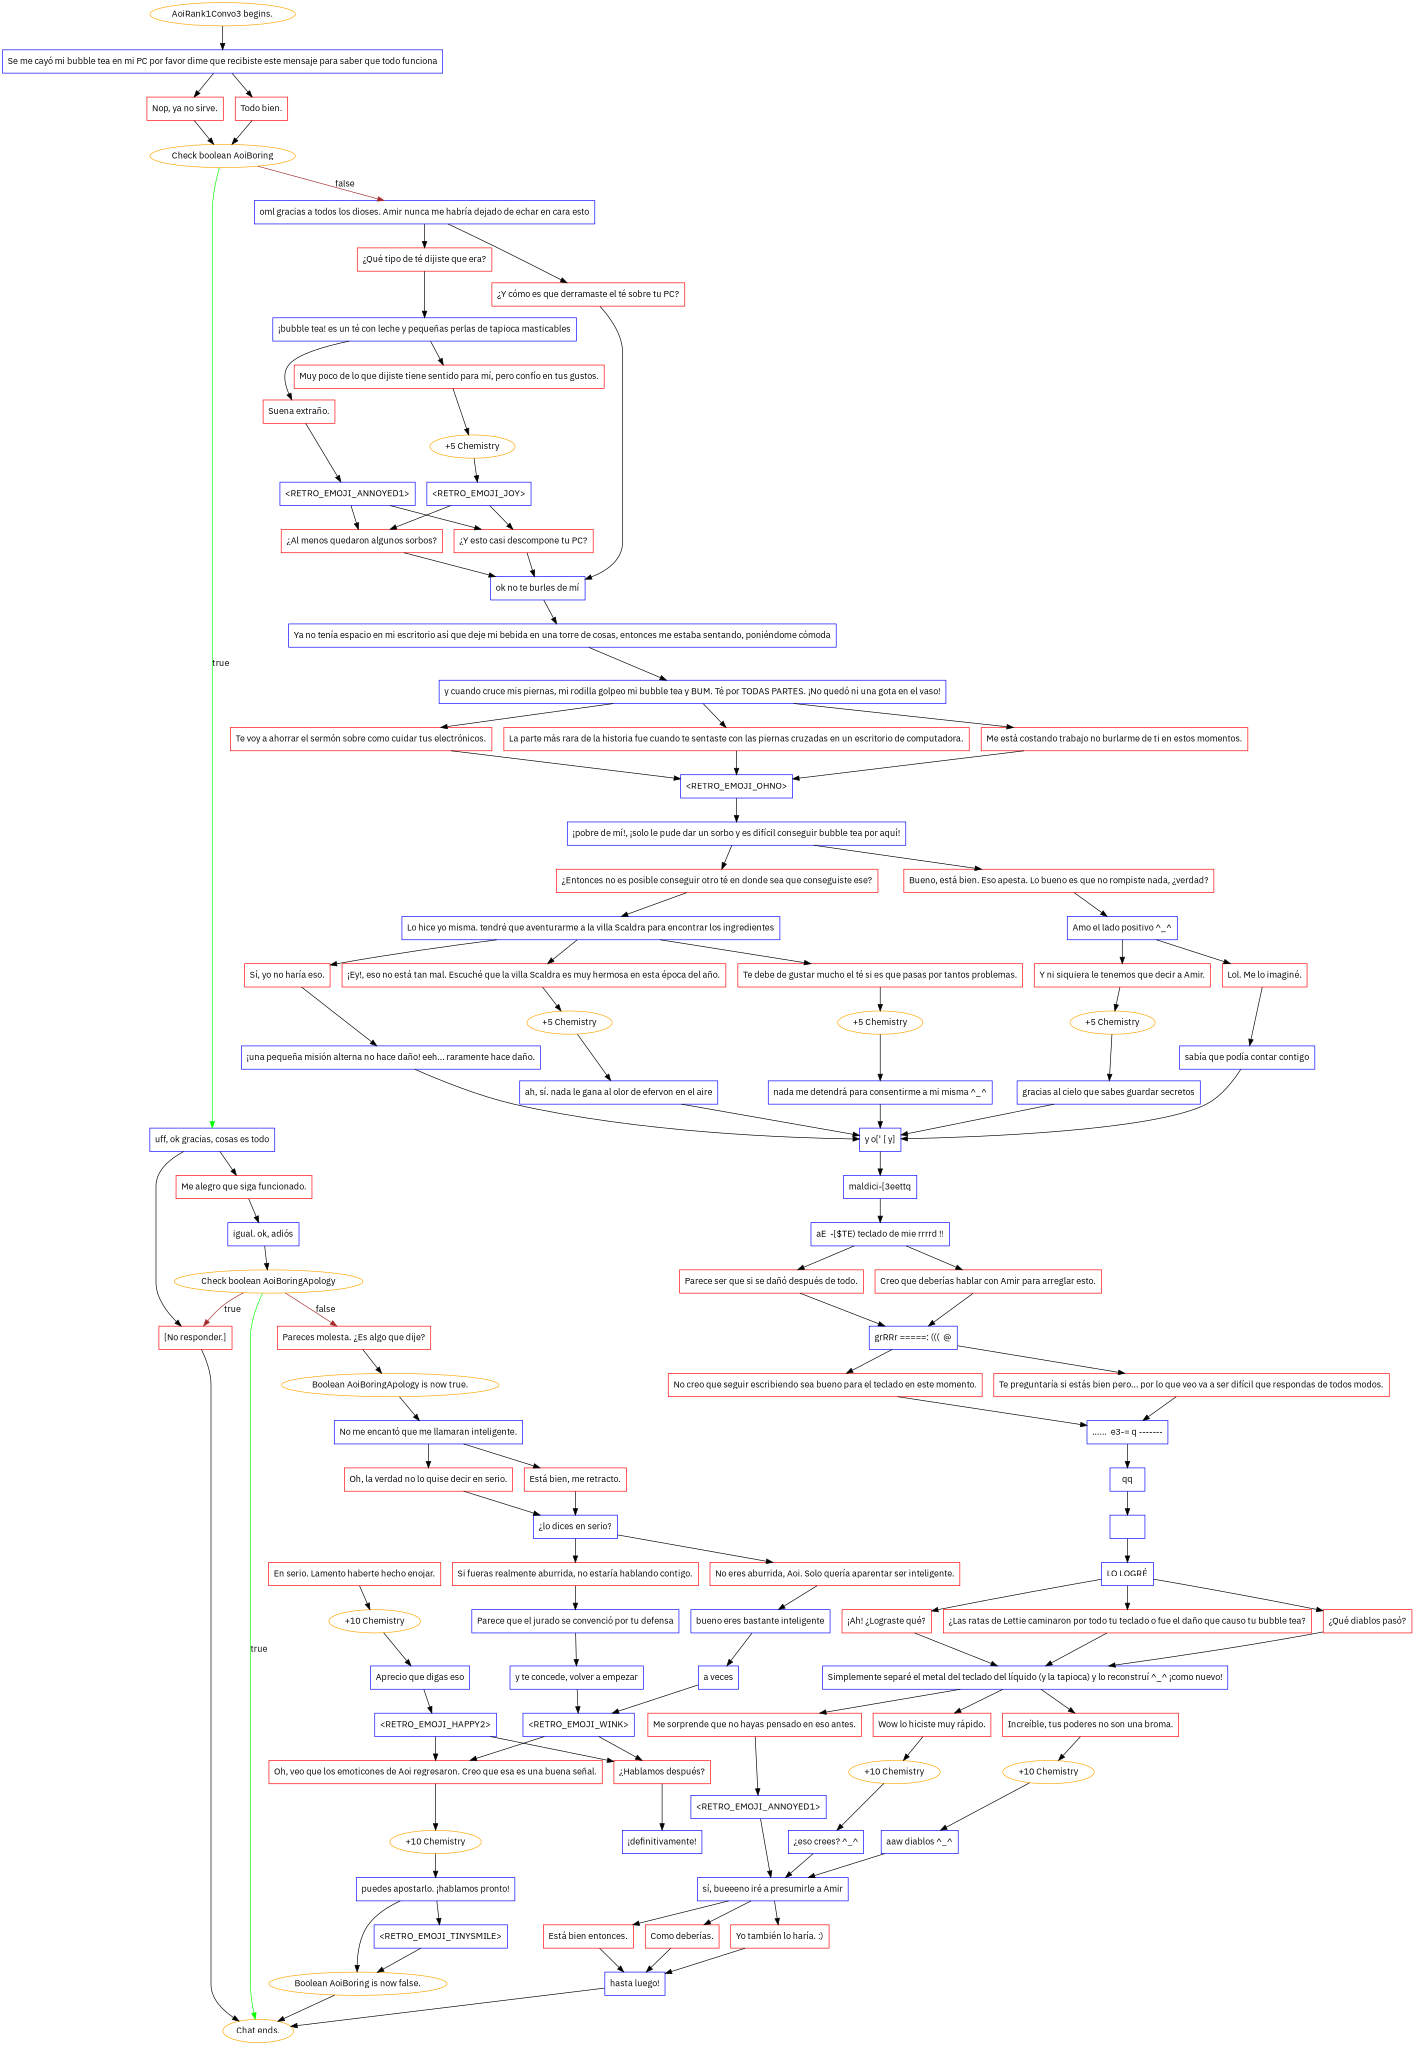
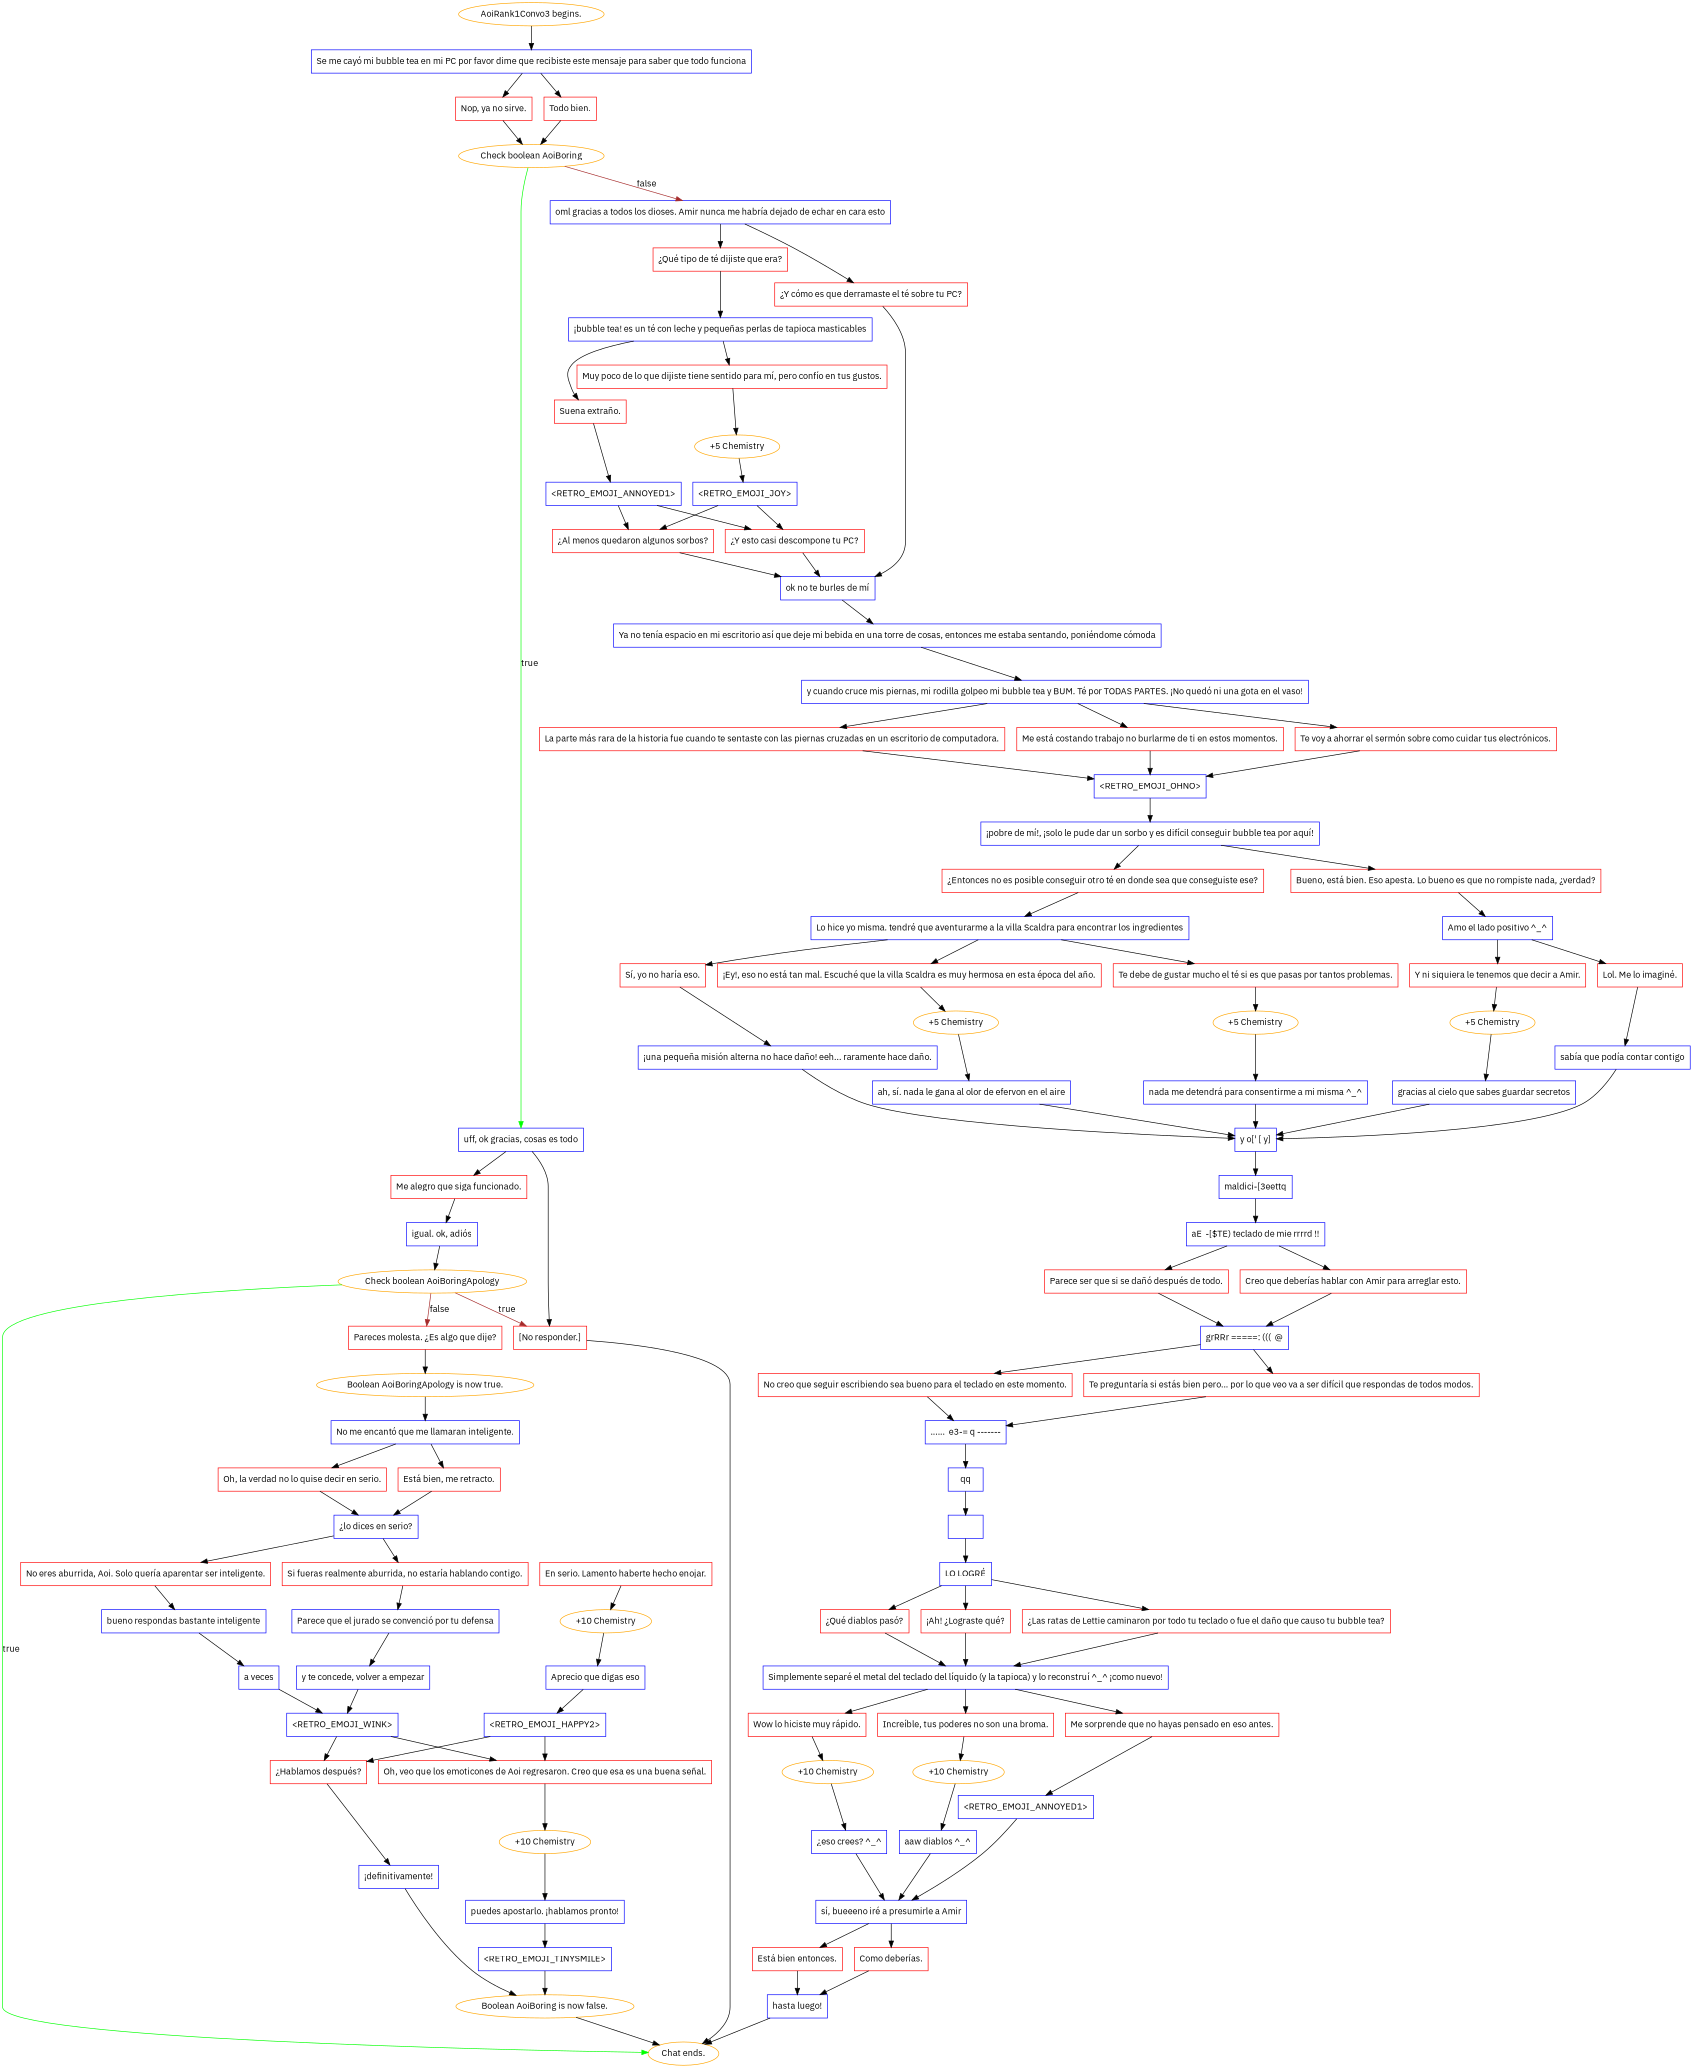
node "bueno eres bastante inteligente": label "bueno eres bastante inteligente" -> "bueno respondas bastante inteligente"
edge "puedes apostarlo. ¡hablamos pronto!" -> "Boolean AoiBoring is now false.": now "¡definitivamente!" -> "Boolean AoiBoring is now false."
node "Yo también lo haría. :)": removed
